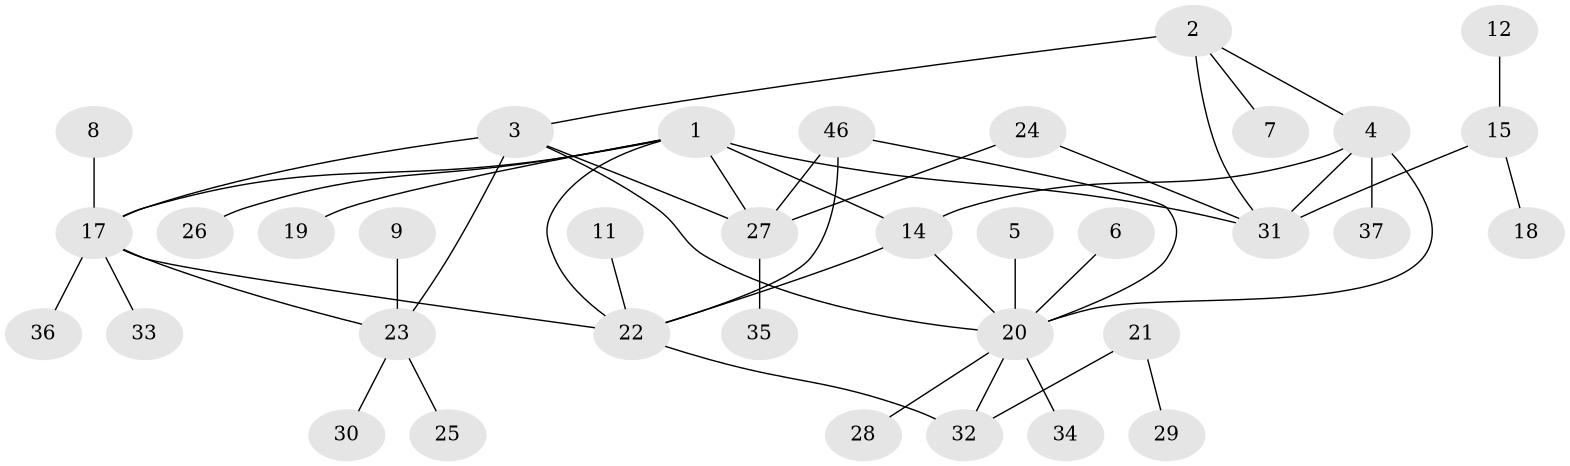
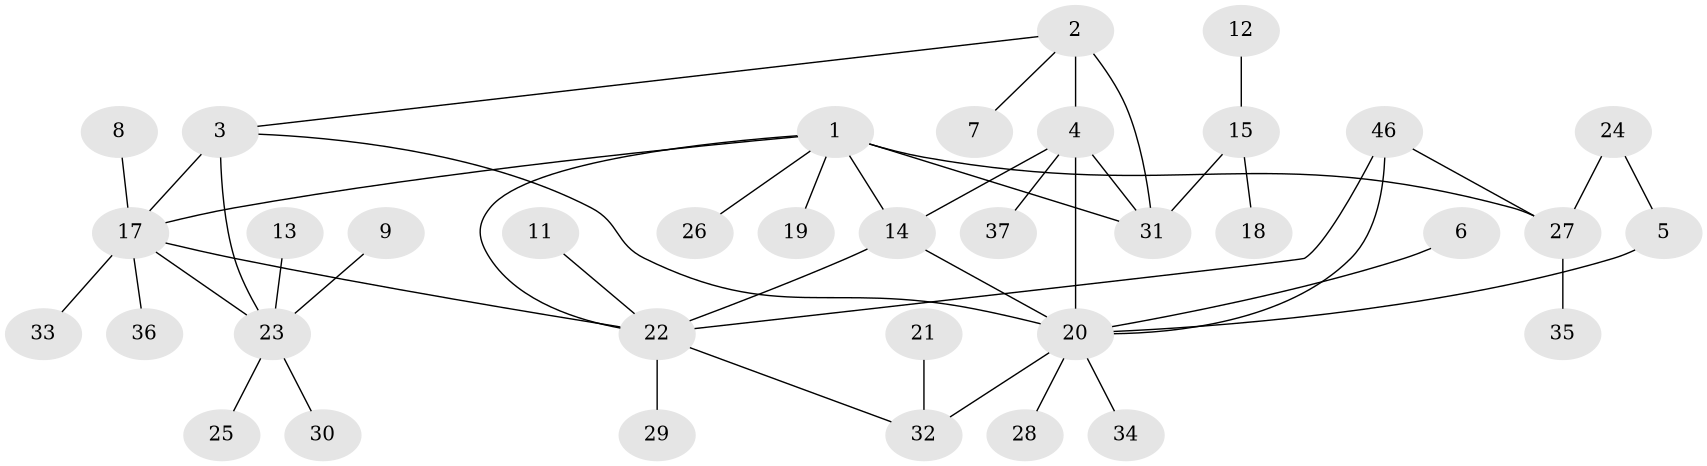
edge "24" -- "31": now "24" -- "5"
edge "3" -- "27": removed
node "13": added
edge "21" -- "29": now "22" -- "29"
